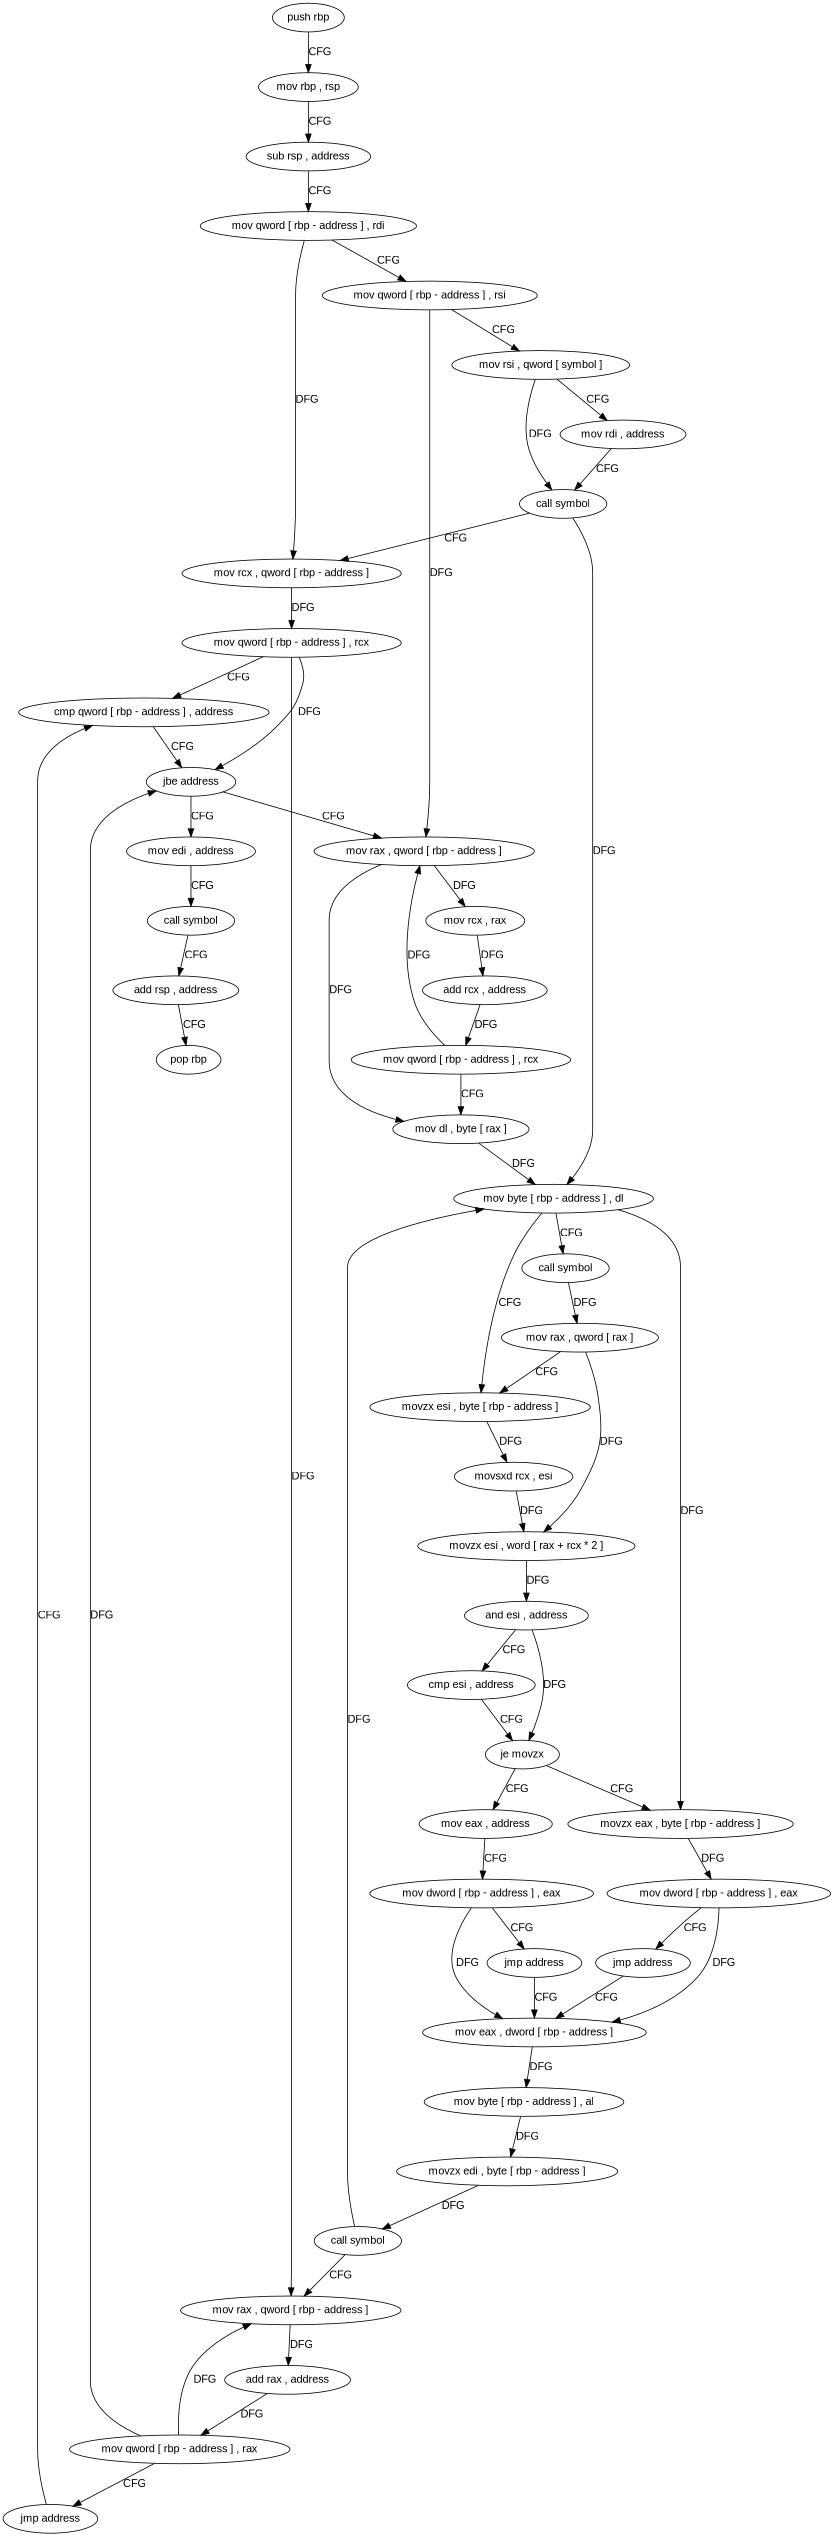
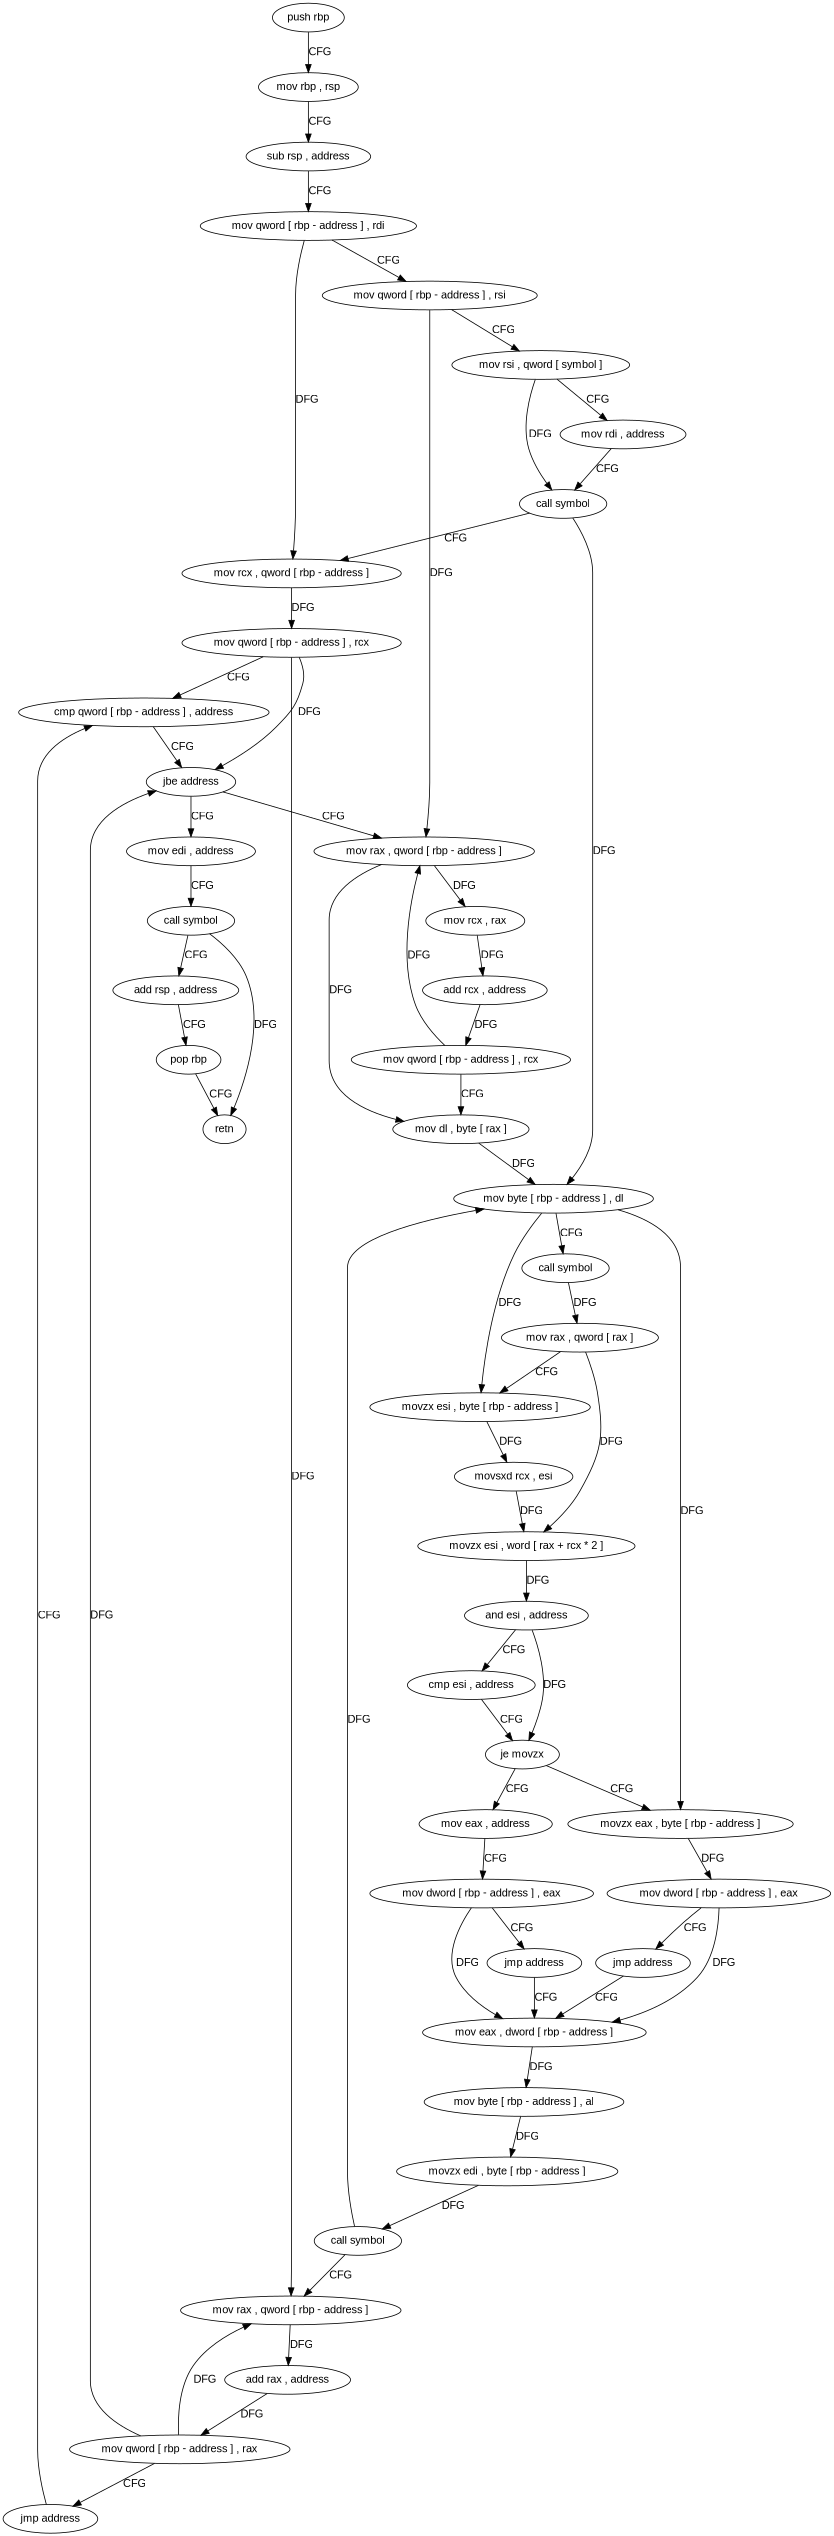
node "retn": added
edge "mov byte [ rbp - address ] , dl" -> "movzx esi , byte [ rbp - address ]": label "CFG" -> "DFG"
